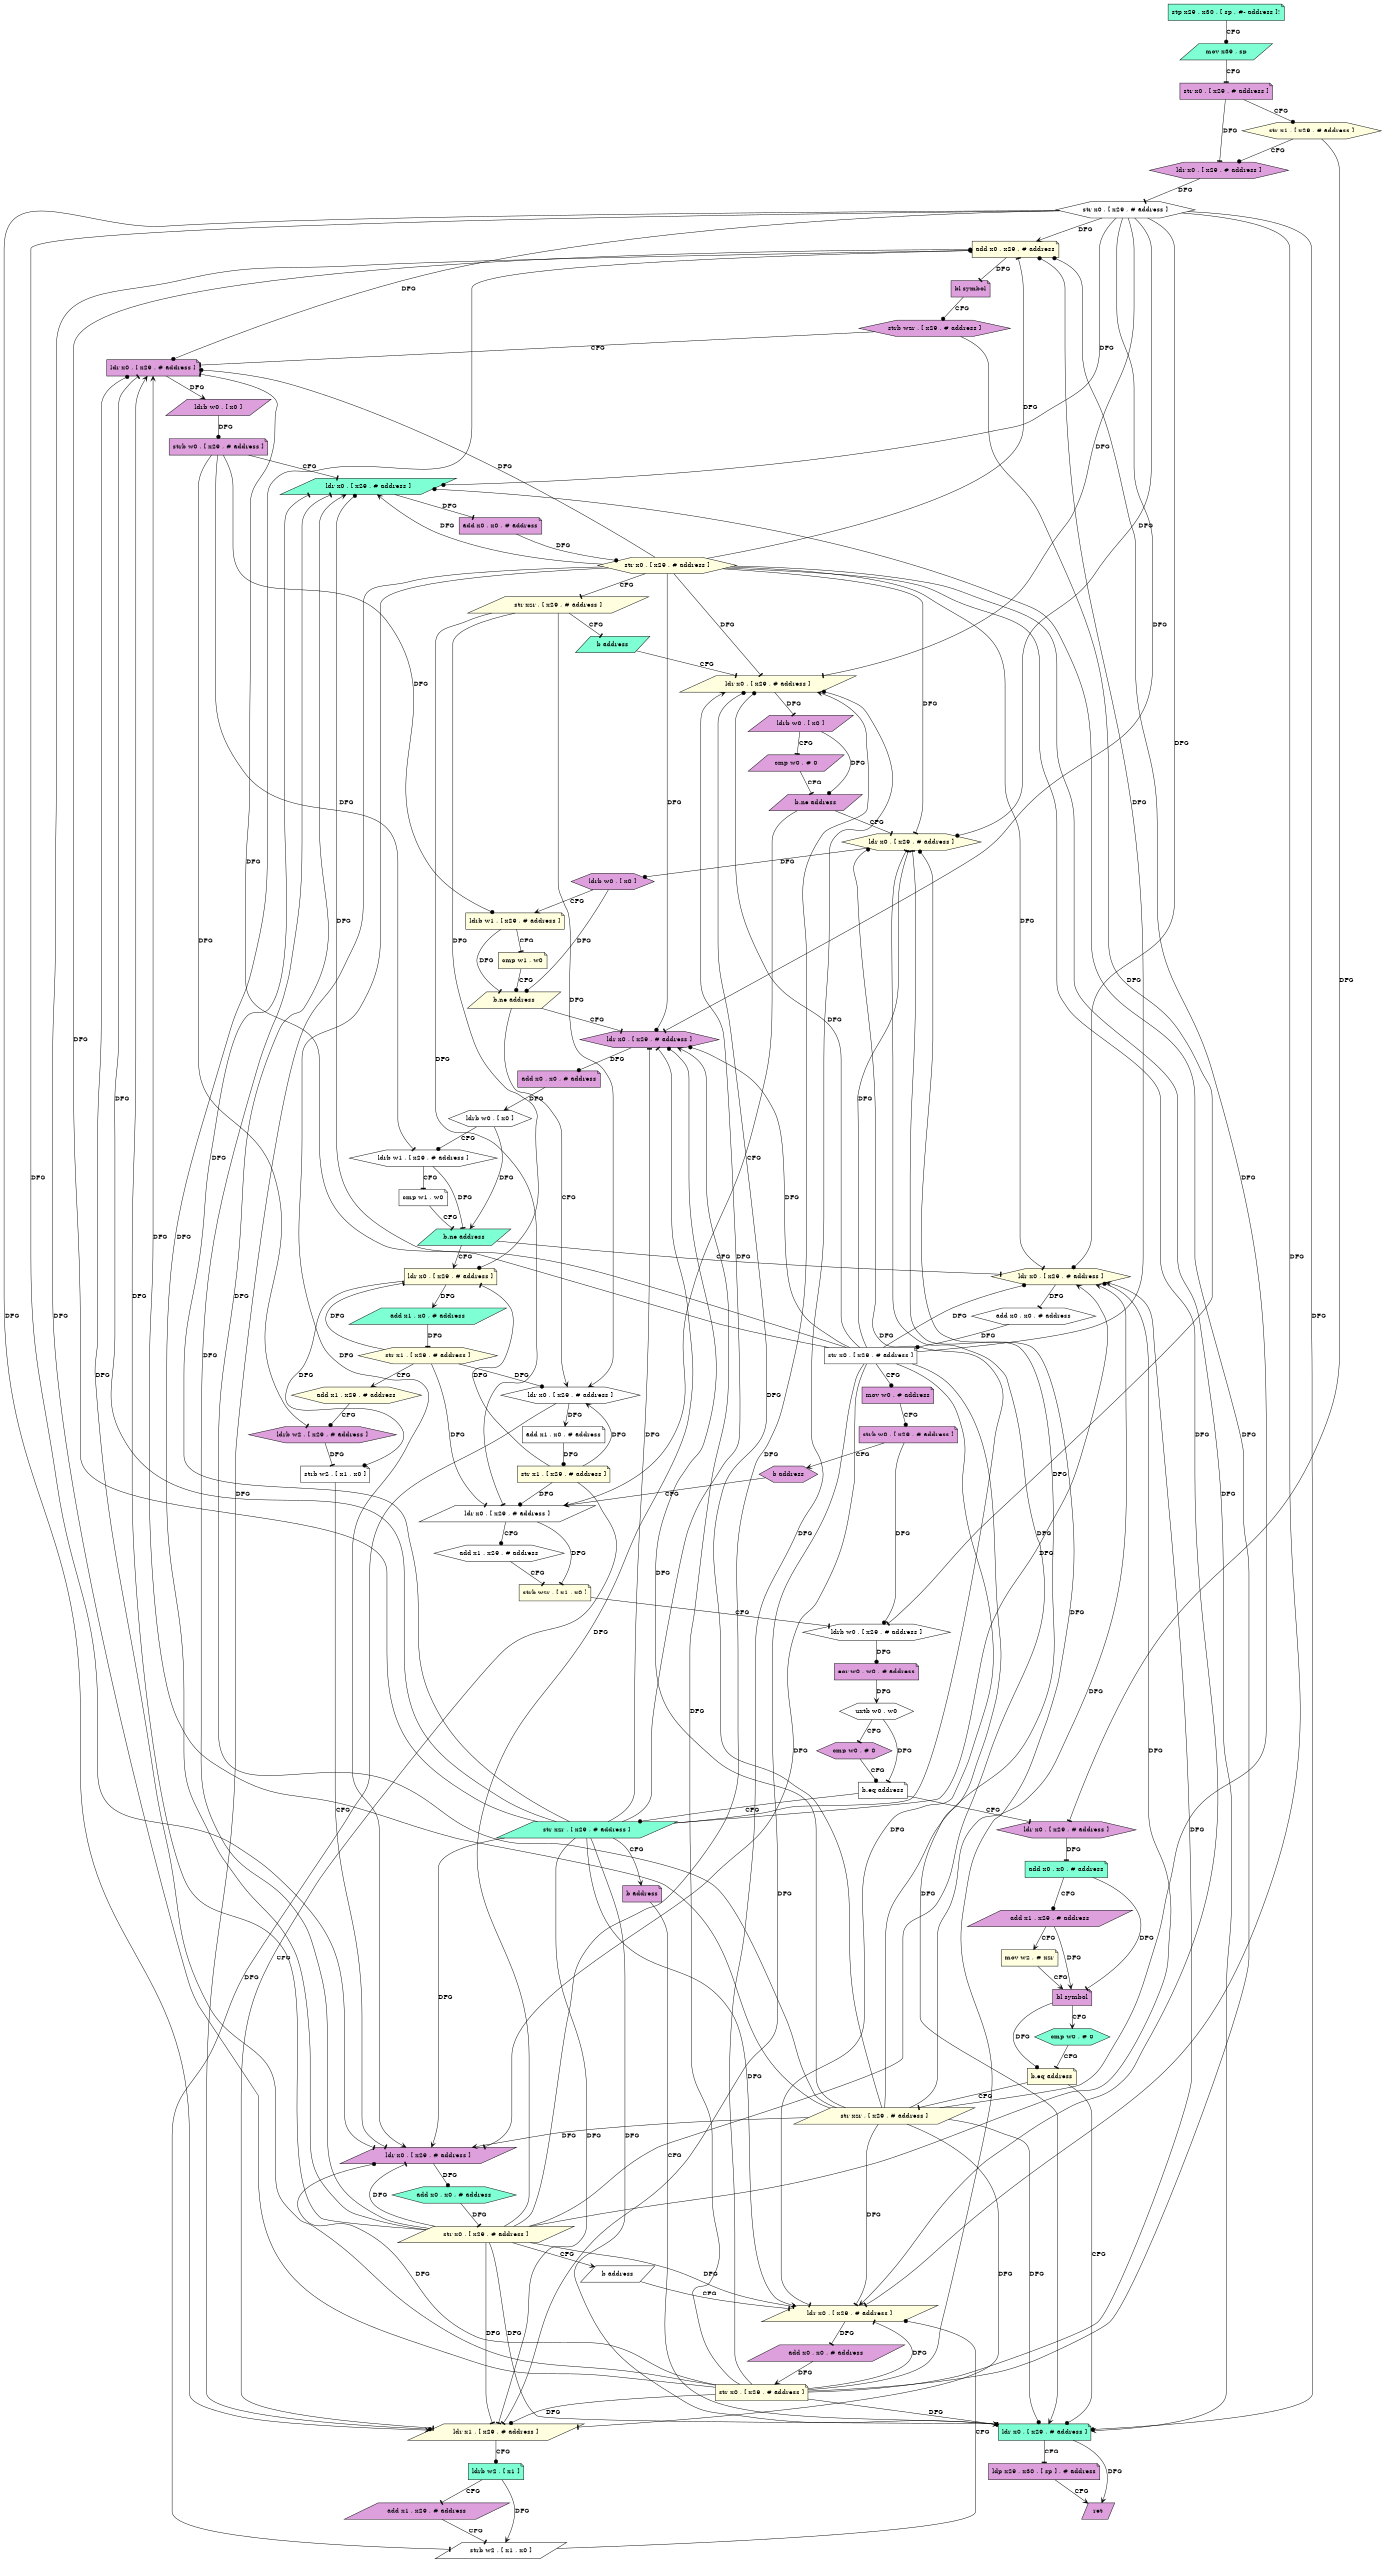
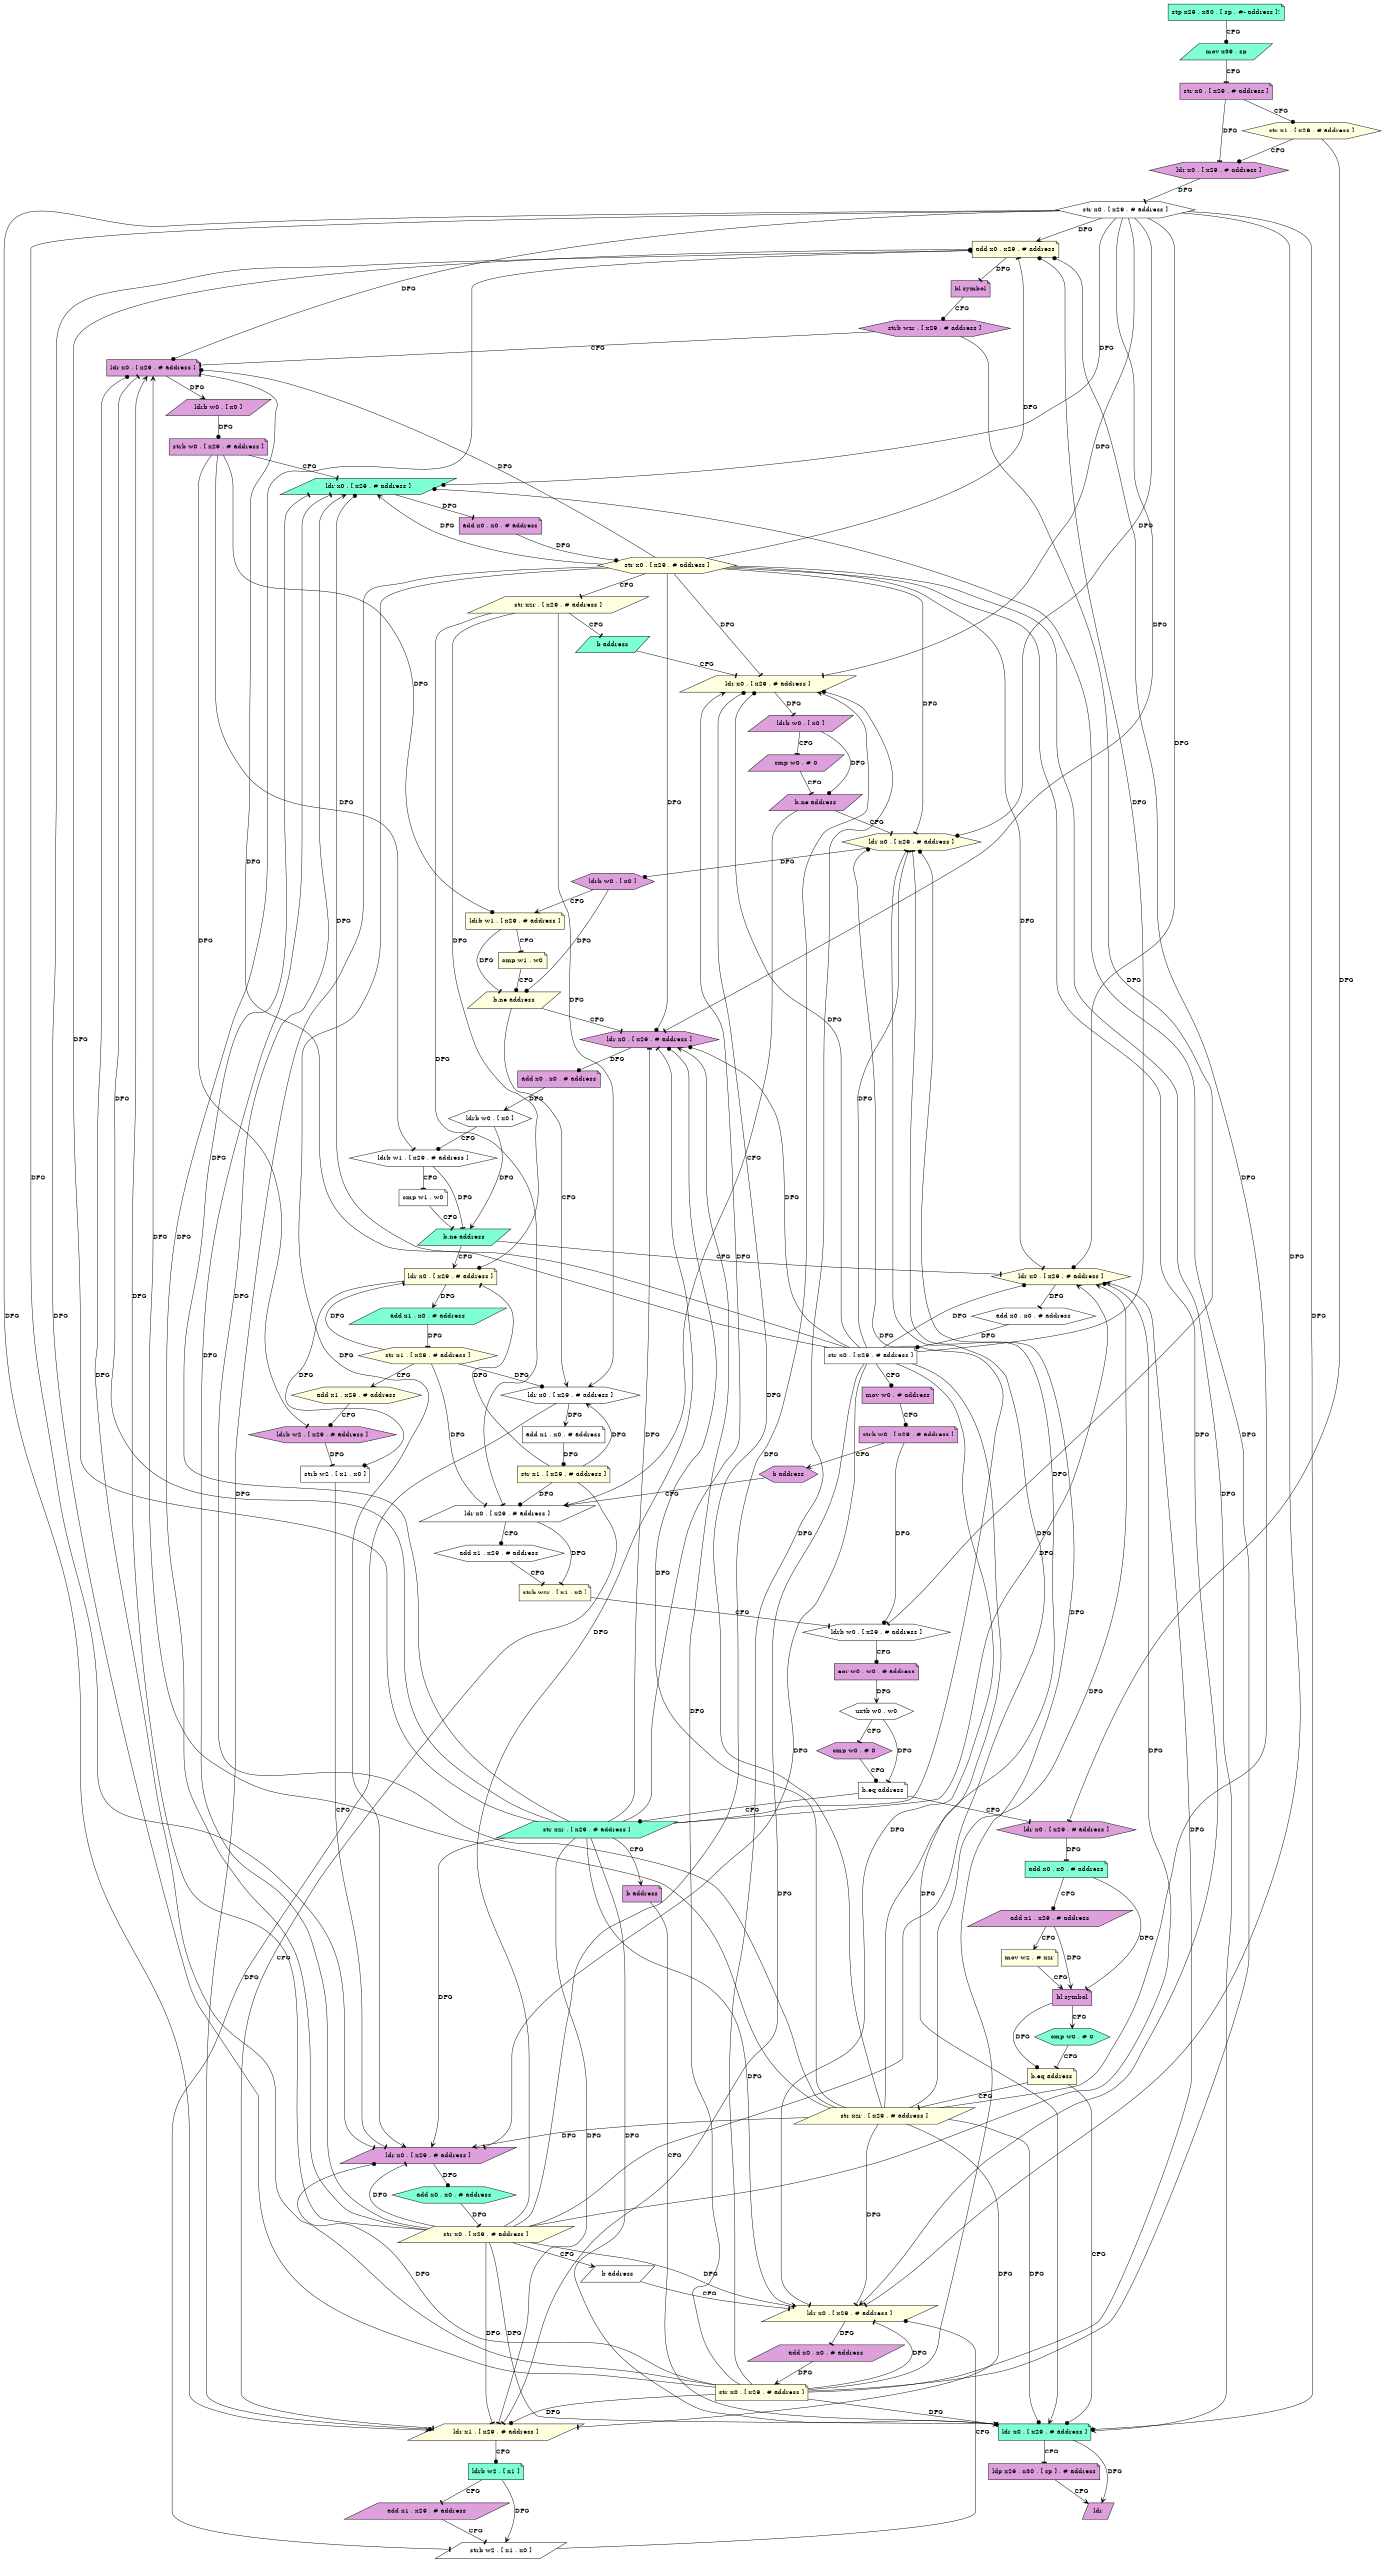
edge "ldrb w0 , [ x29 , # address ]" -> "eor w0 , w0 , # address": label "DFG" -> "CFG"
node "ret": label "ret" -> "ldr"
